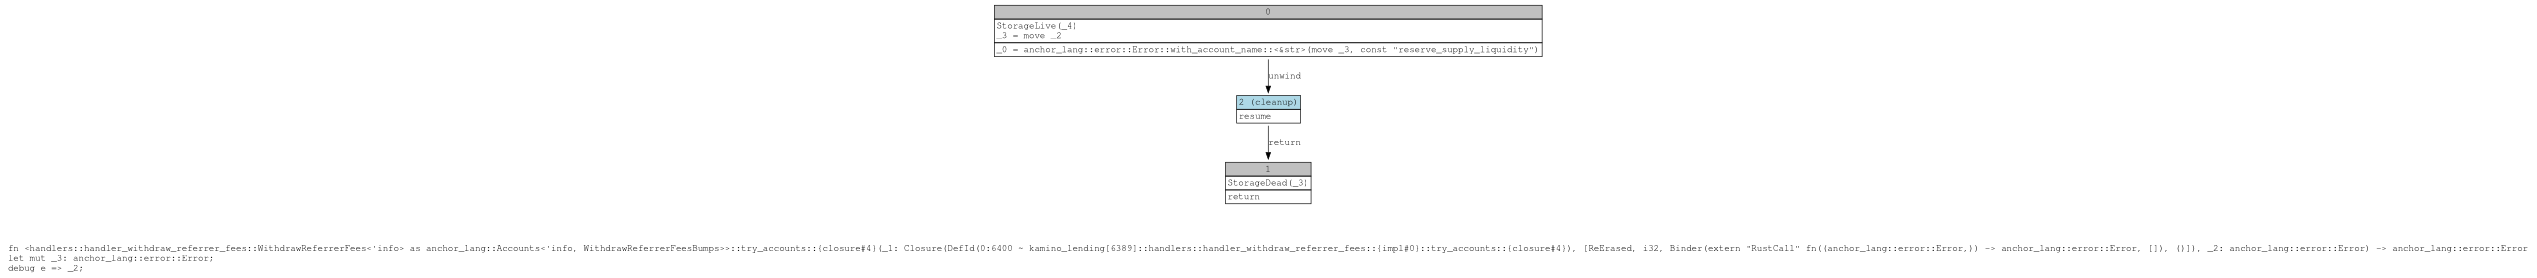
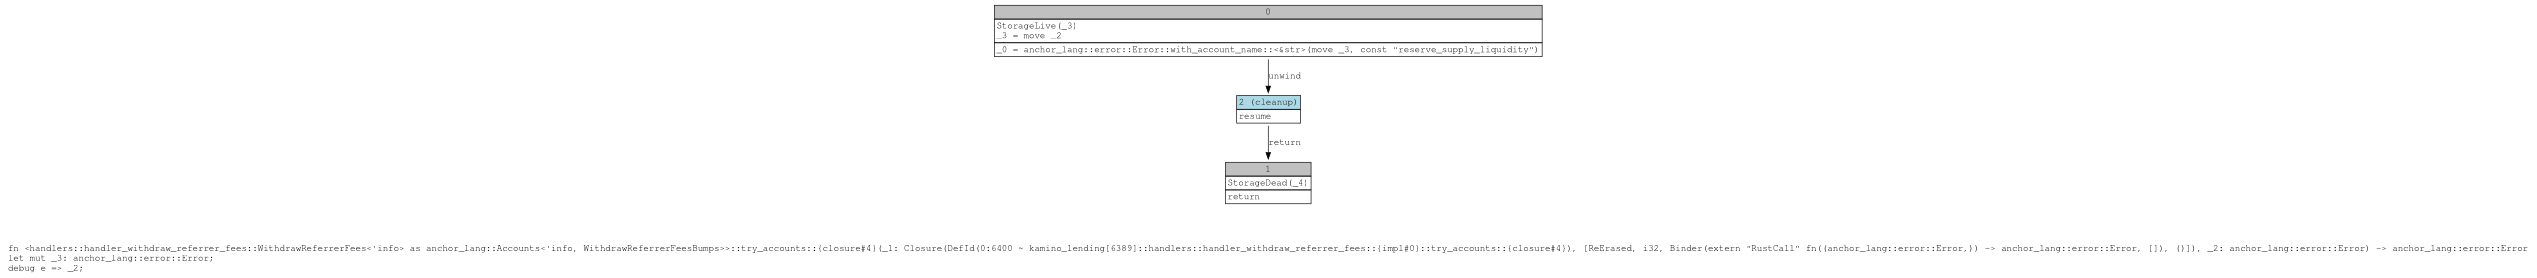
node "0": text "StorageLive(_4)" -> "StorageLive(_3)"
node "1": text "StorageDead(_3)" -> "StorageDead(_4)"
